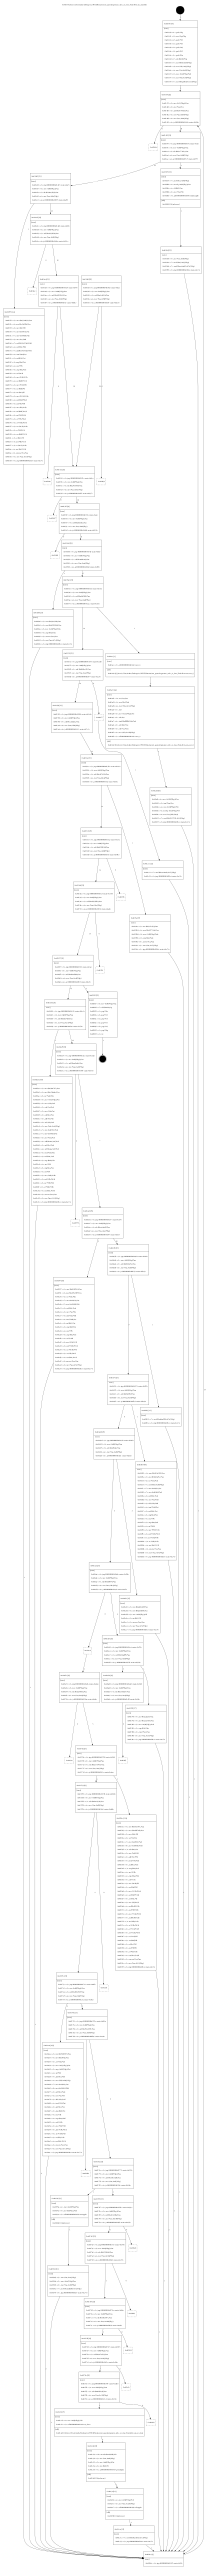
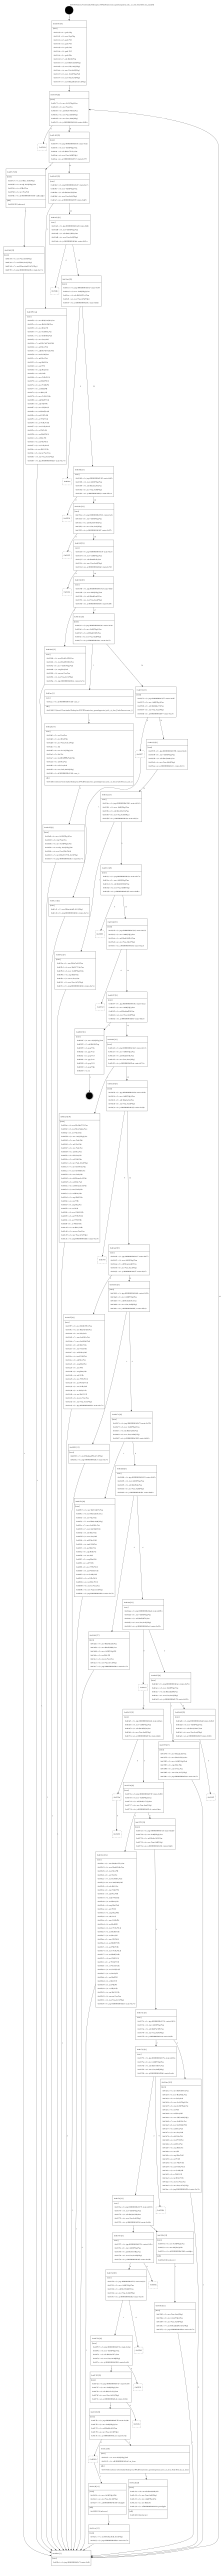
edge "0x4014e4 [25]" -> "0x401516 [25]": now "0x4014e4 [25]" -> "0x4014fd [25]"
edge "0x401723 [25]" -> "0x401cb0": now "0x40194a" -> "0x401cb0"
edge "0x401c26 [23]" -> "0x401c3d [15]": now "0x401804" -> "0x401c3d [15]"
